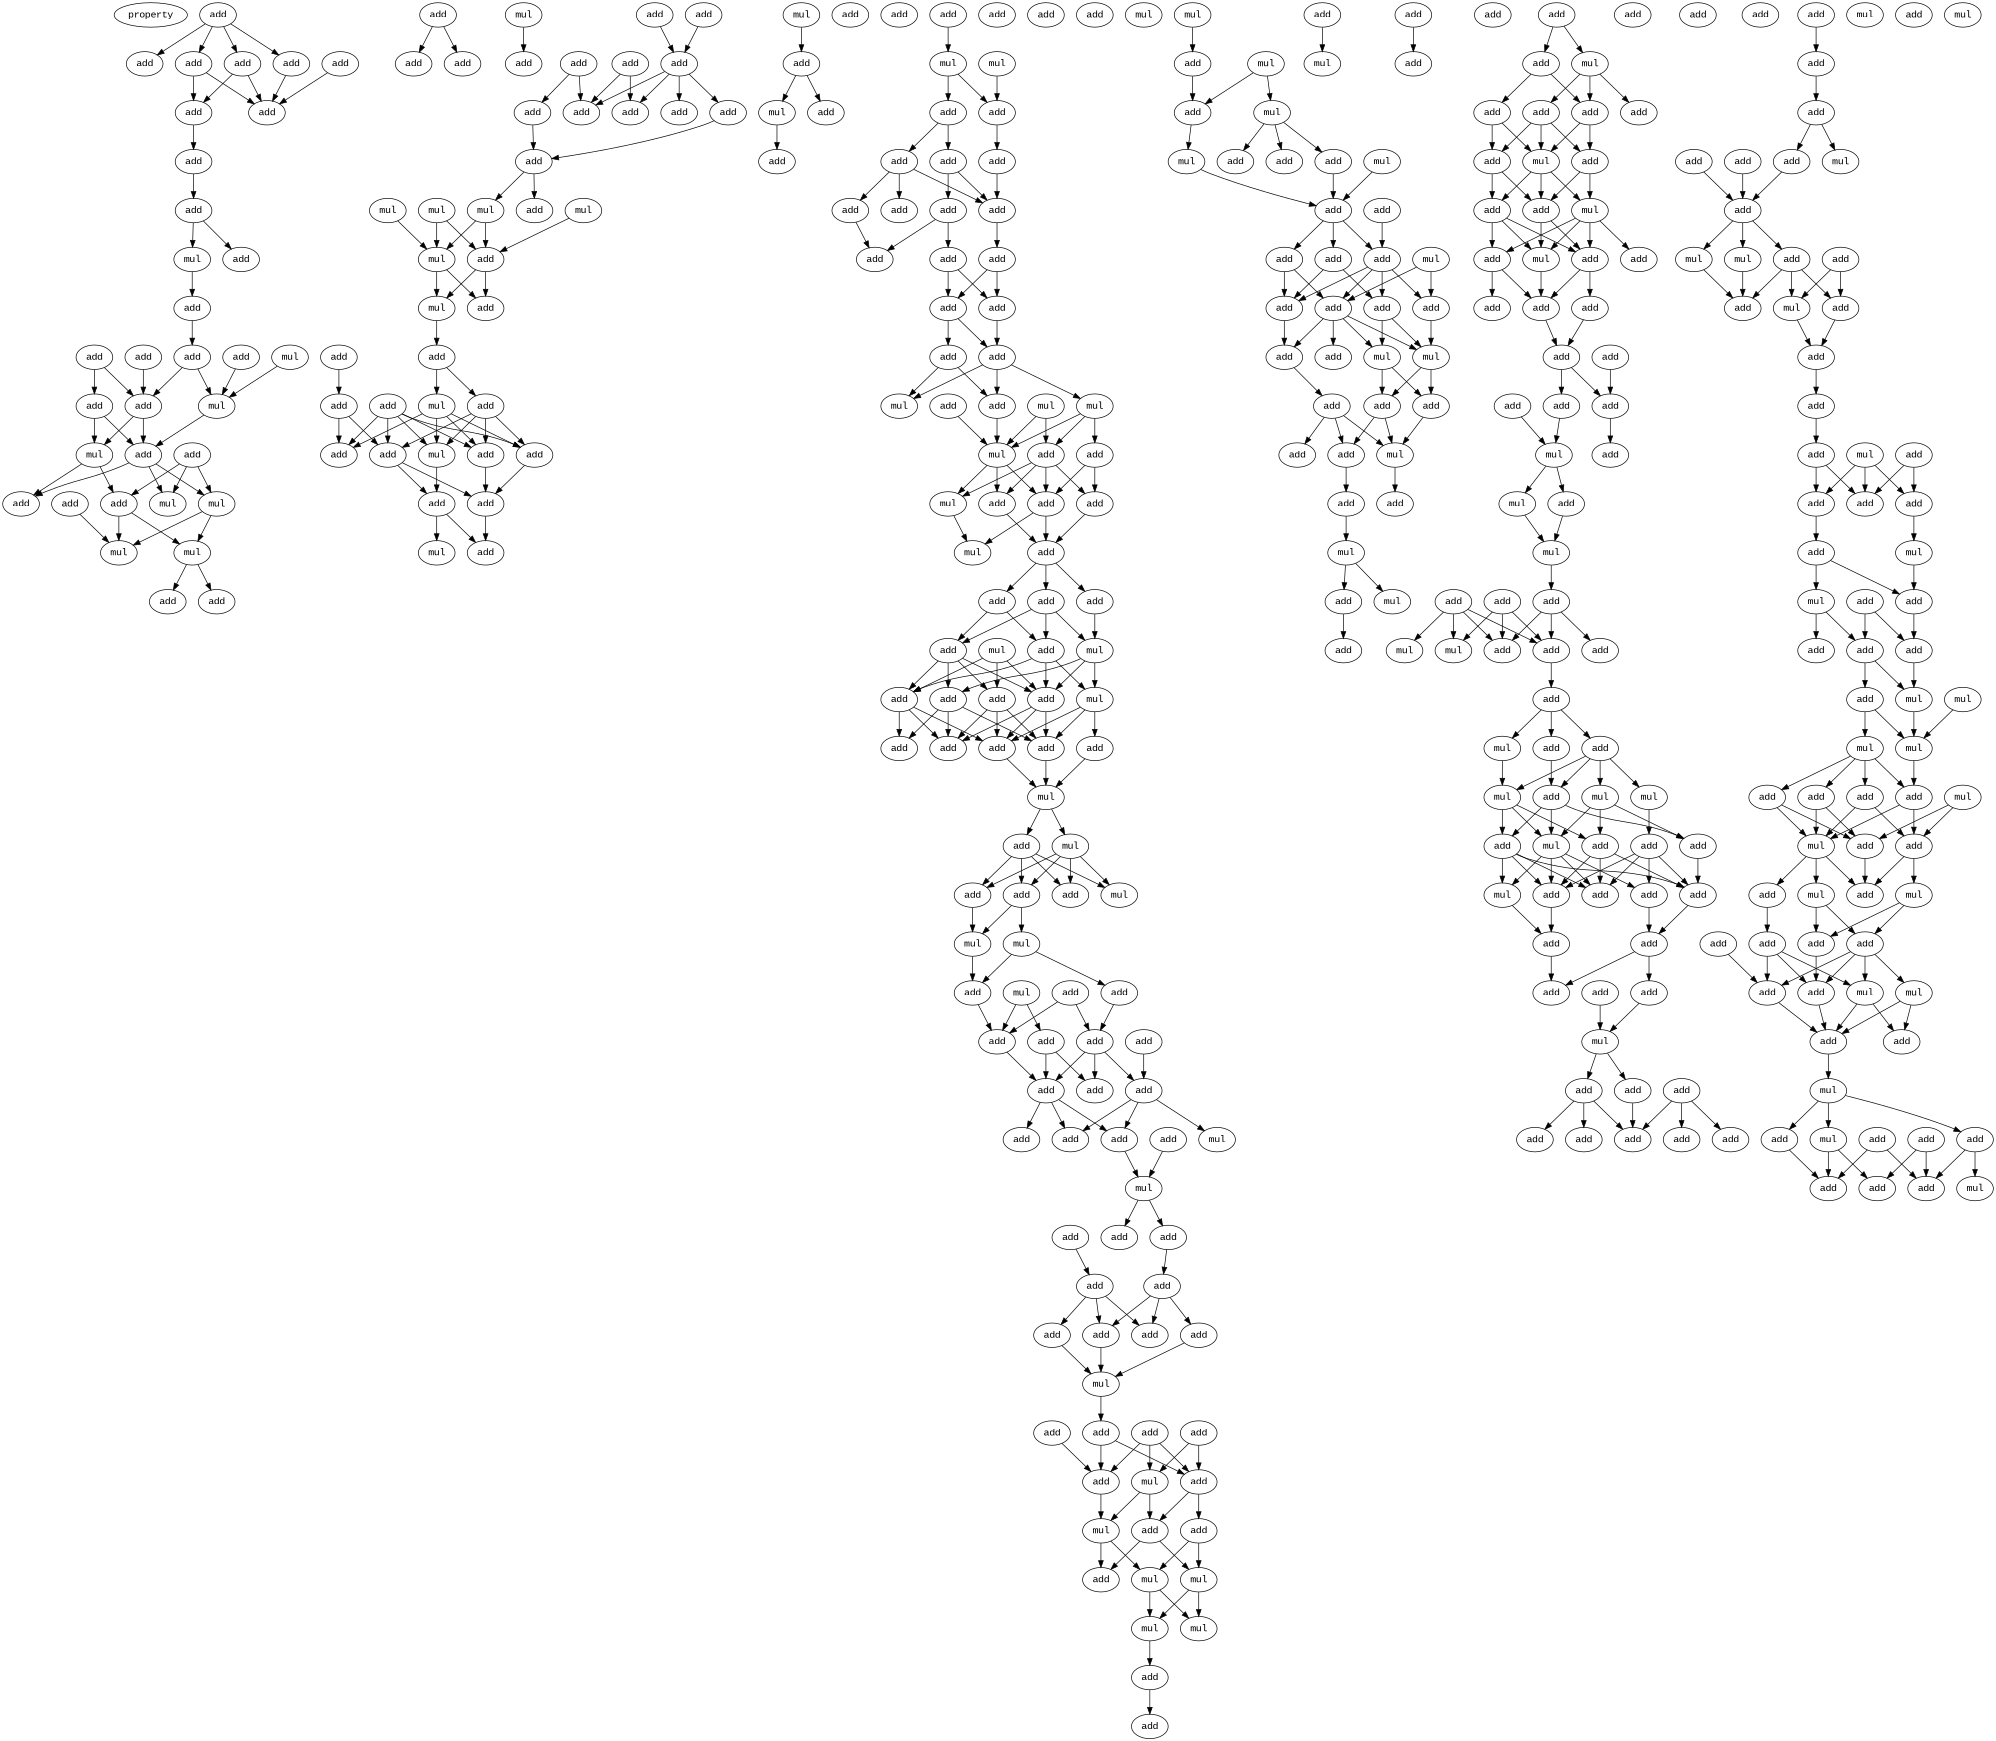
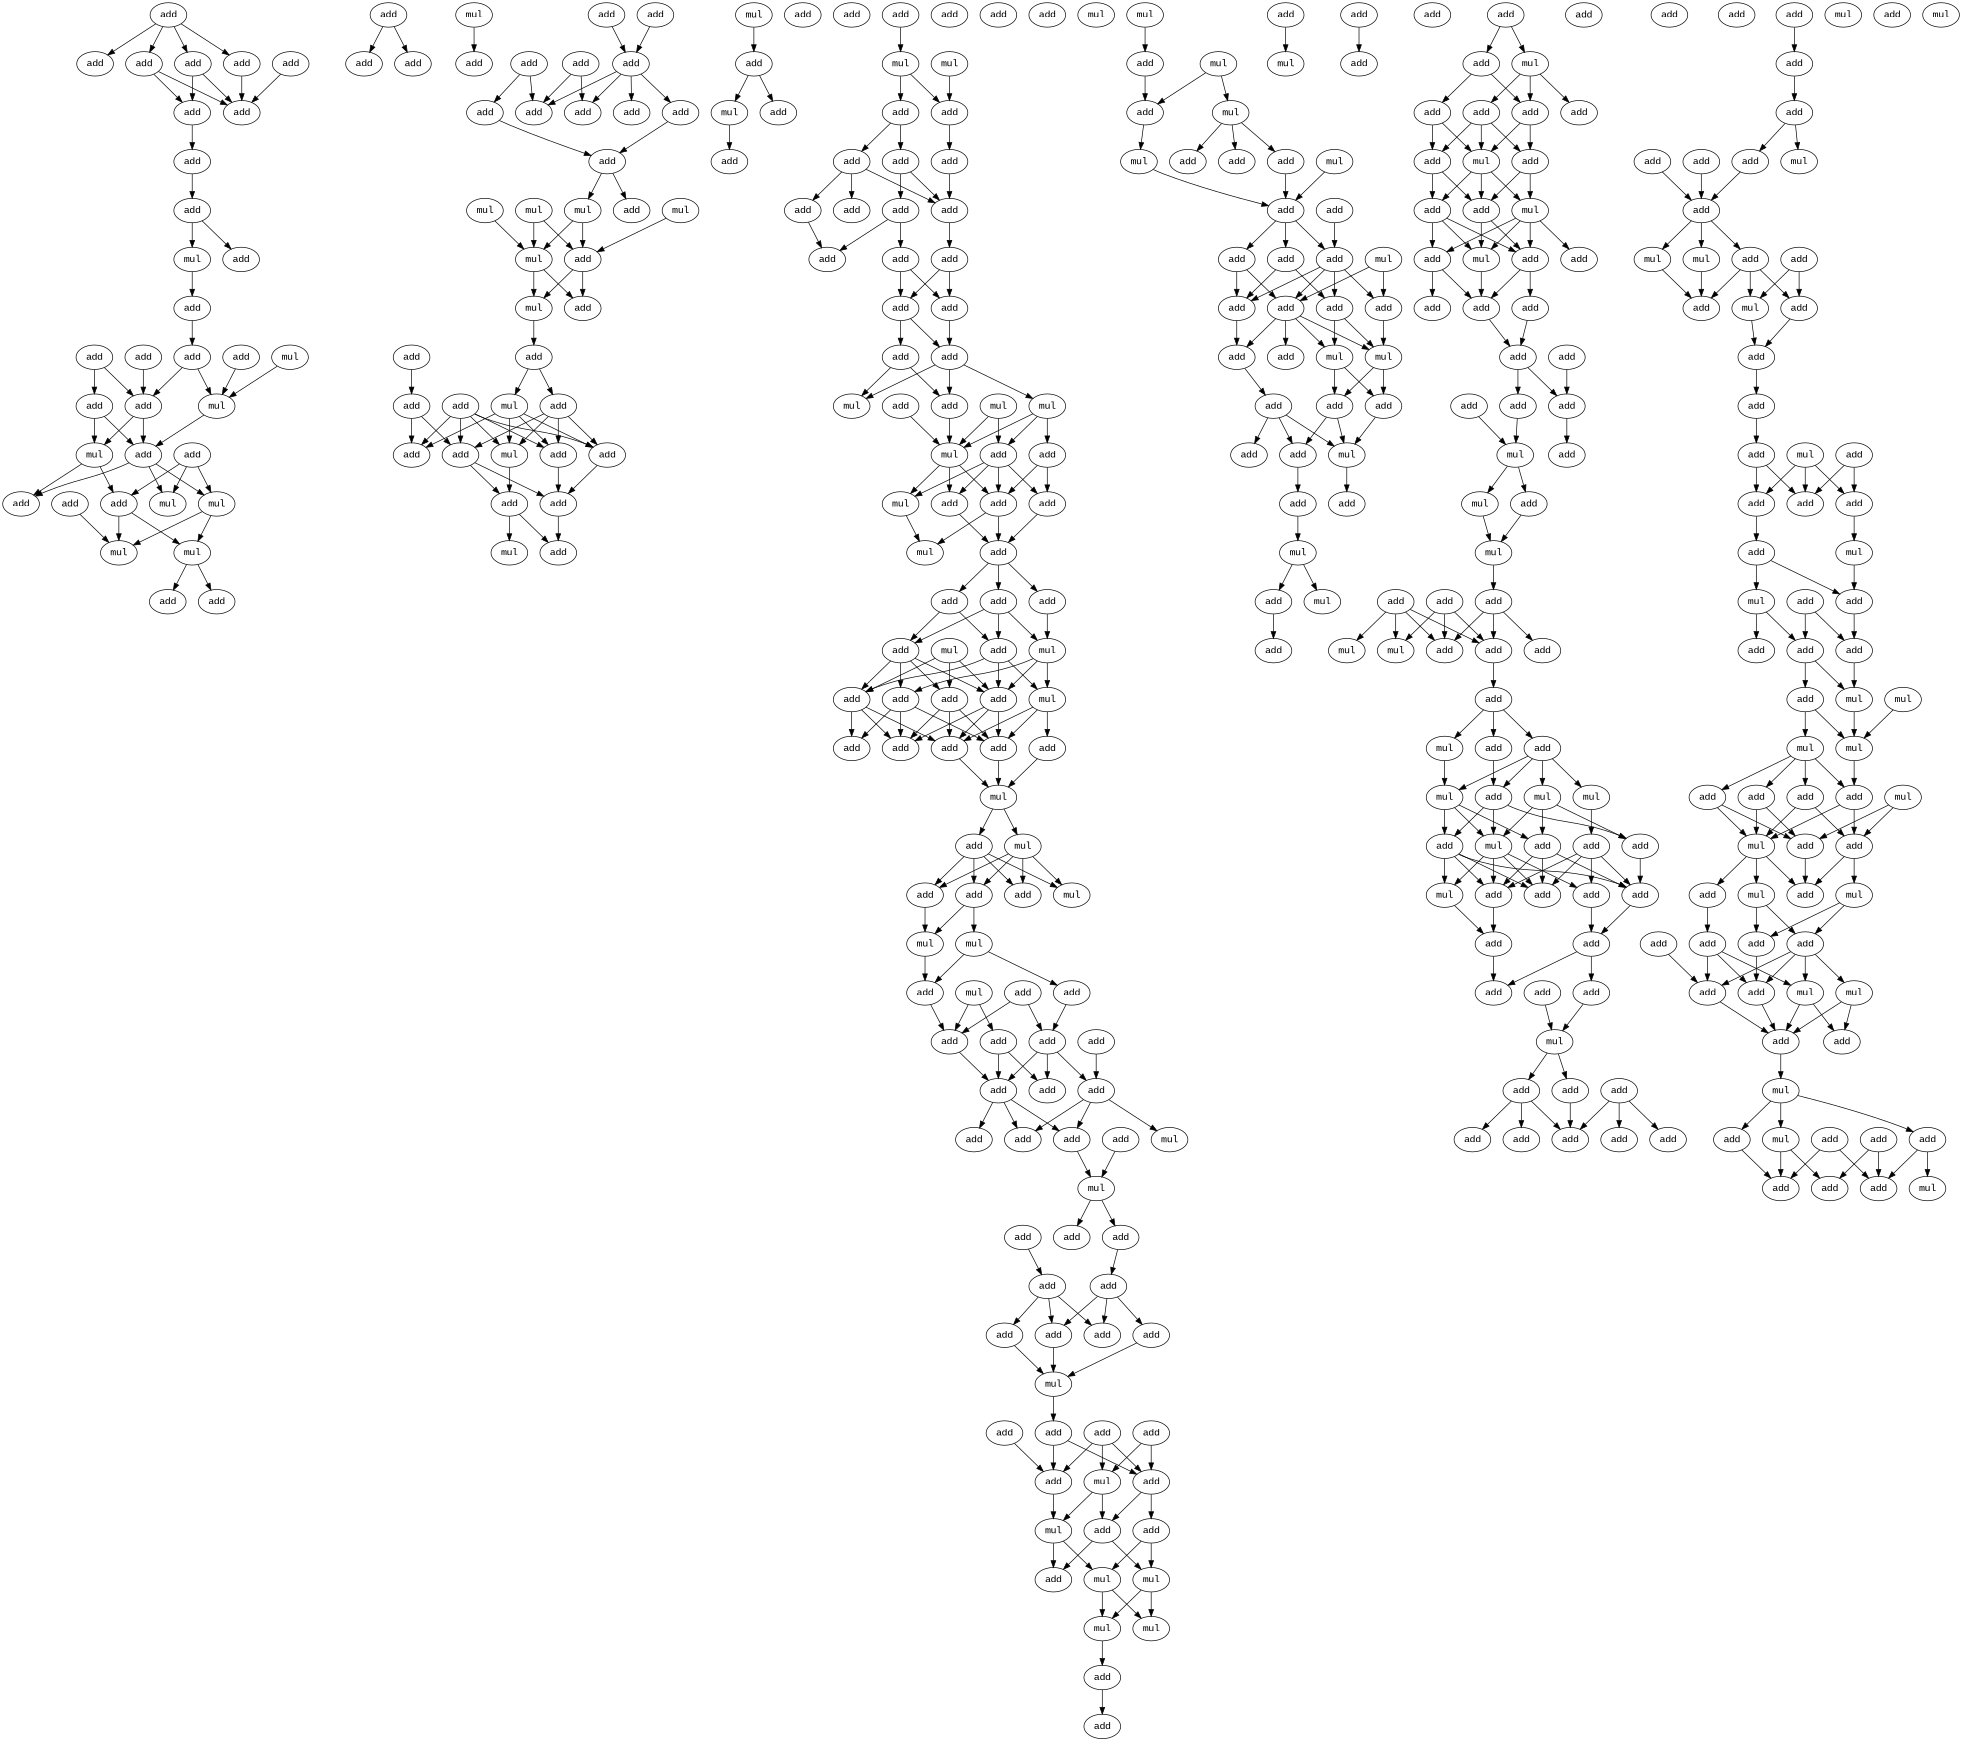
node "property": removed
